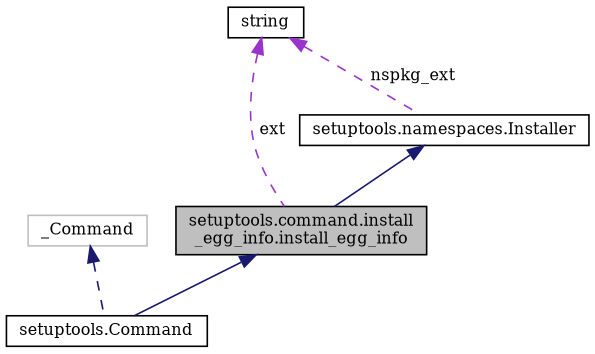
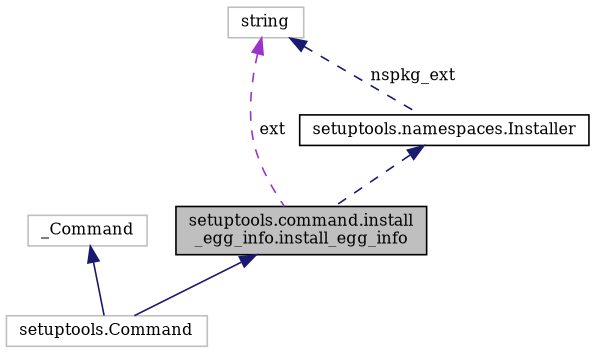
node "string": color black -> grey75
edge "setuptools.namespaces.Installer" -> "string": color darkorchid3 -> midnightblue
edge "setuptools.command.install _egg_info.install_egg_info" -> "setuptools.namespaces.Installer": style solid -> dashed
edge "setuptools.Command" -> "_Command": style dashed -> solid
node "setuptools.Command": color black -> grey75
